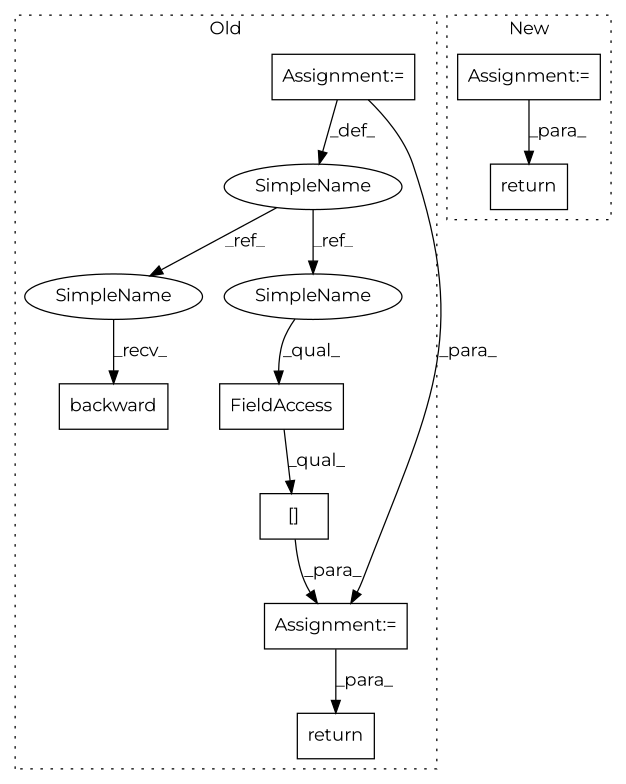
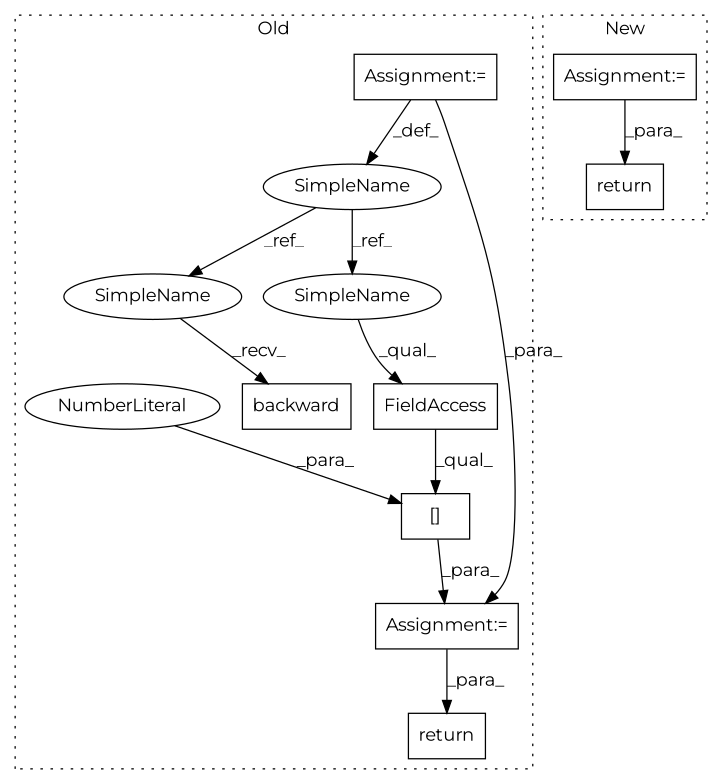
node "NumberLiteral": added
